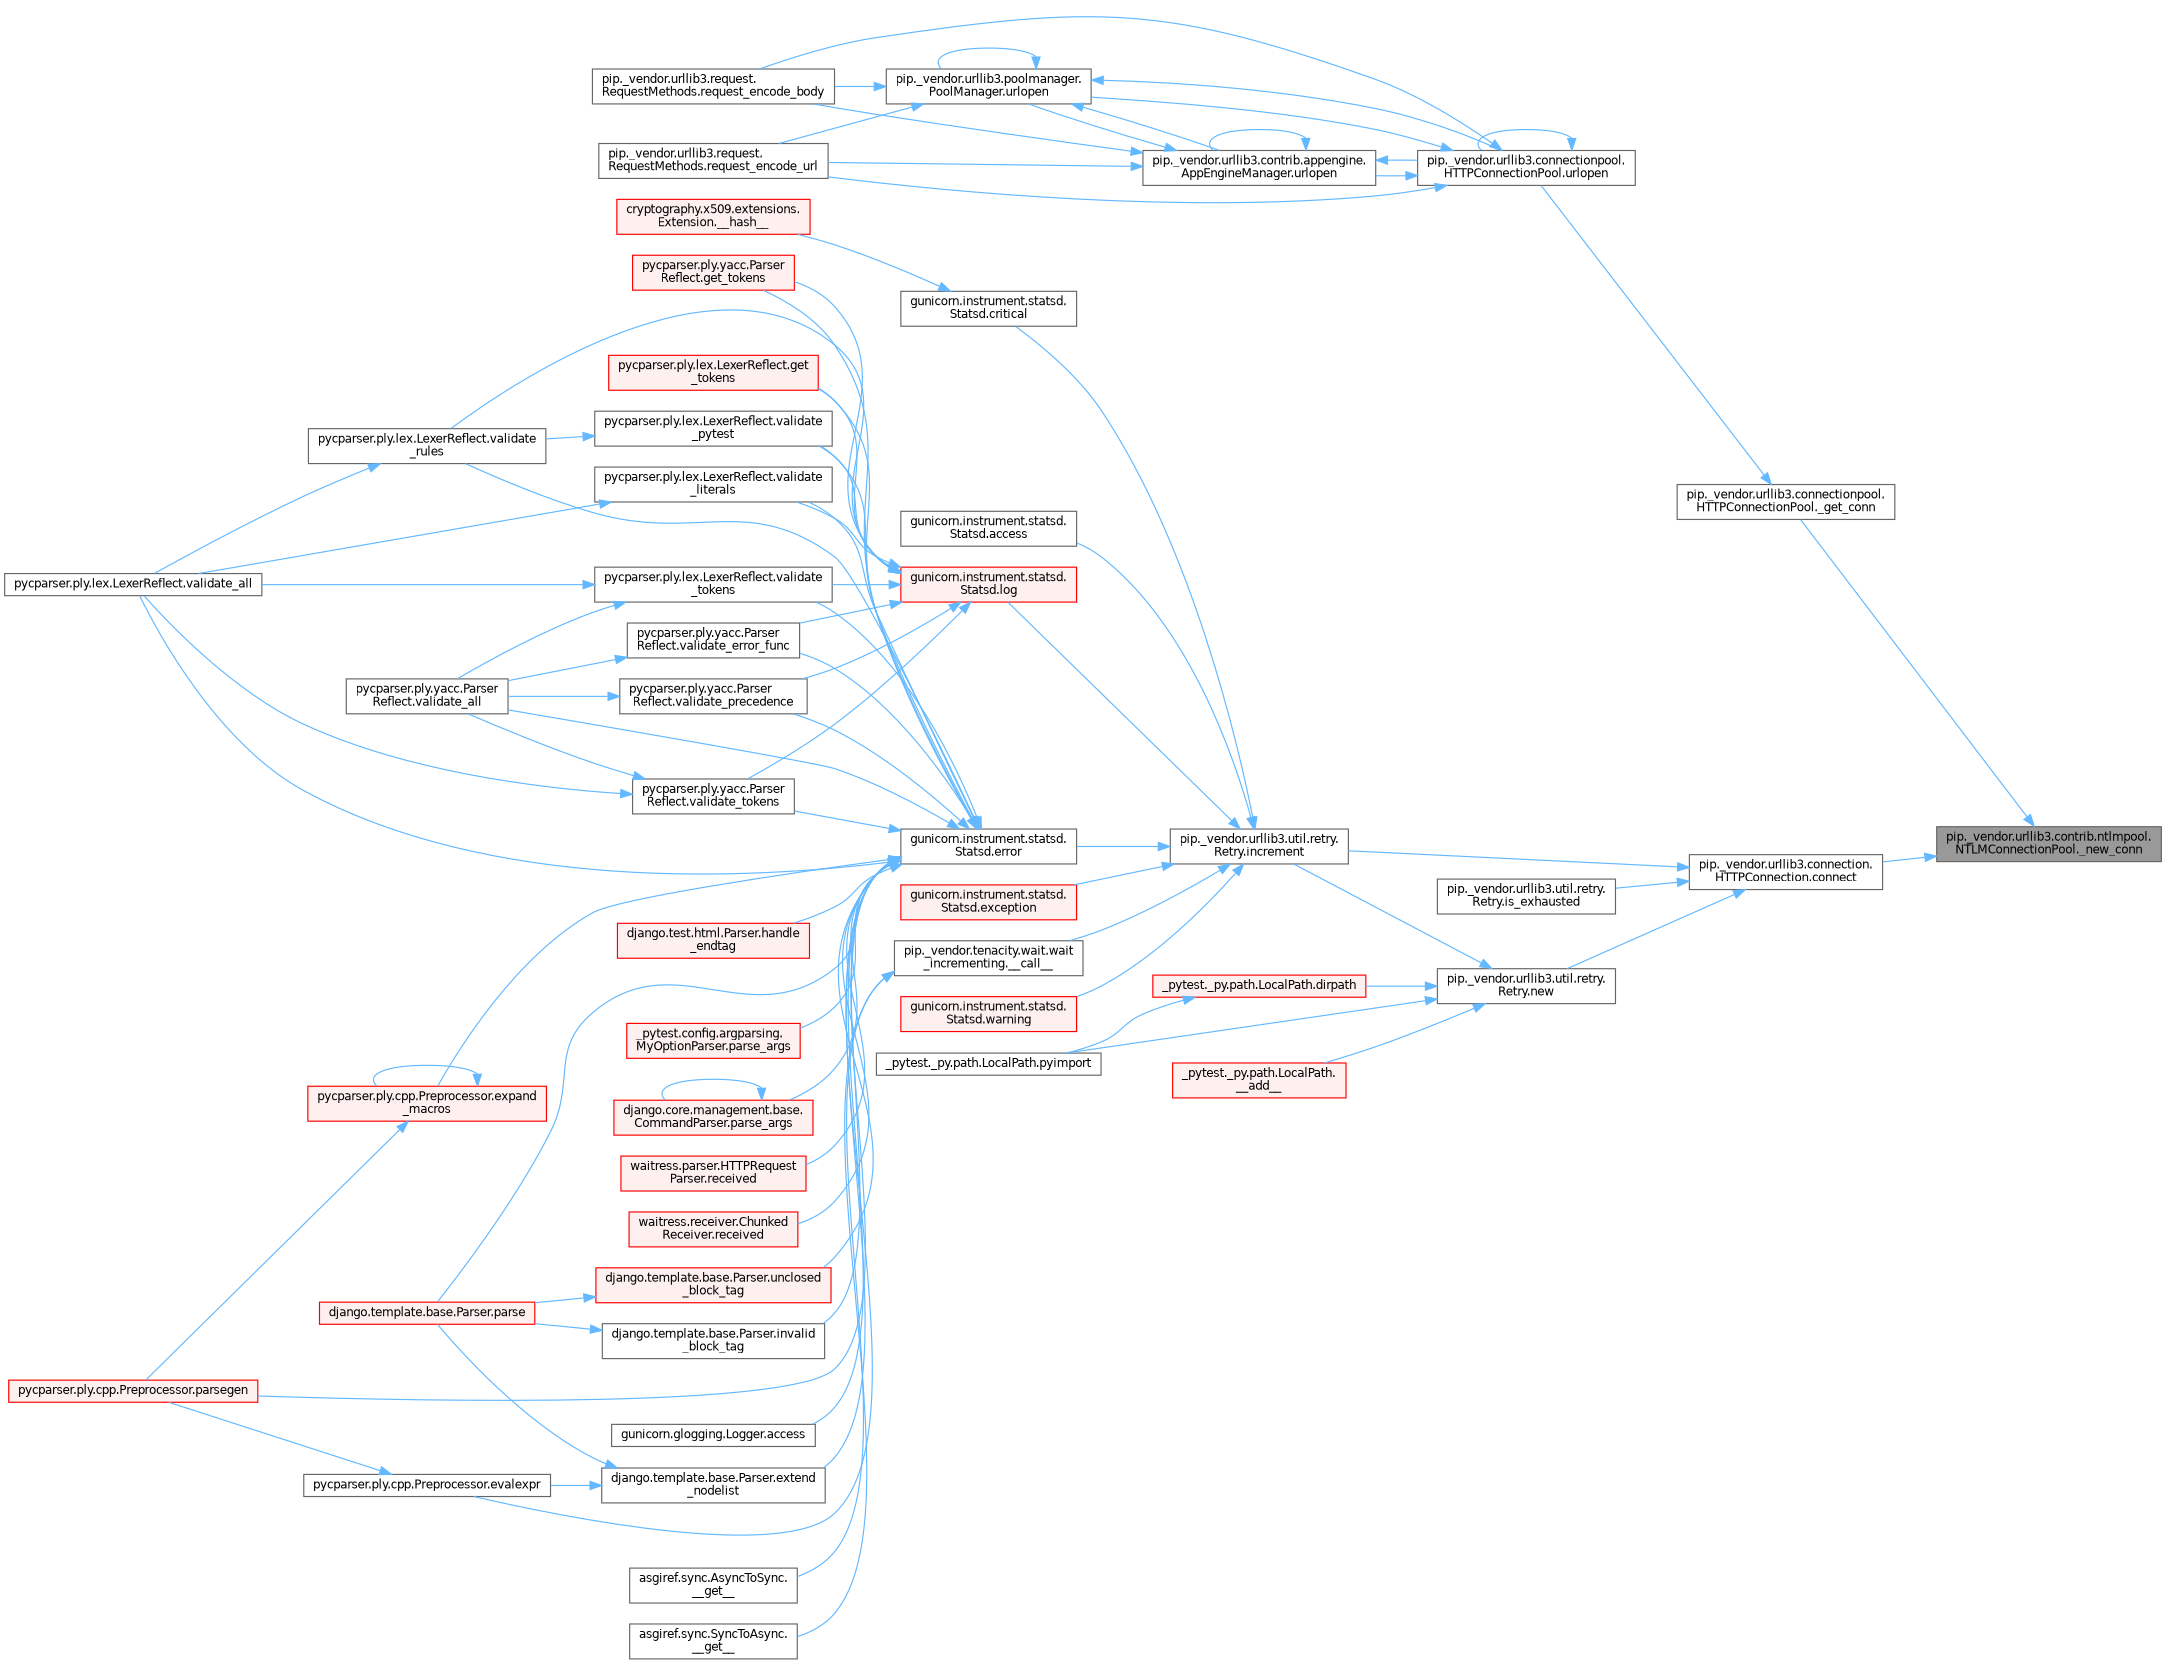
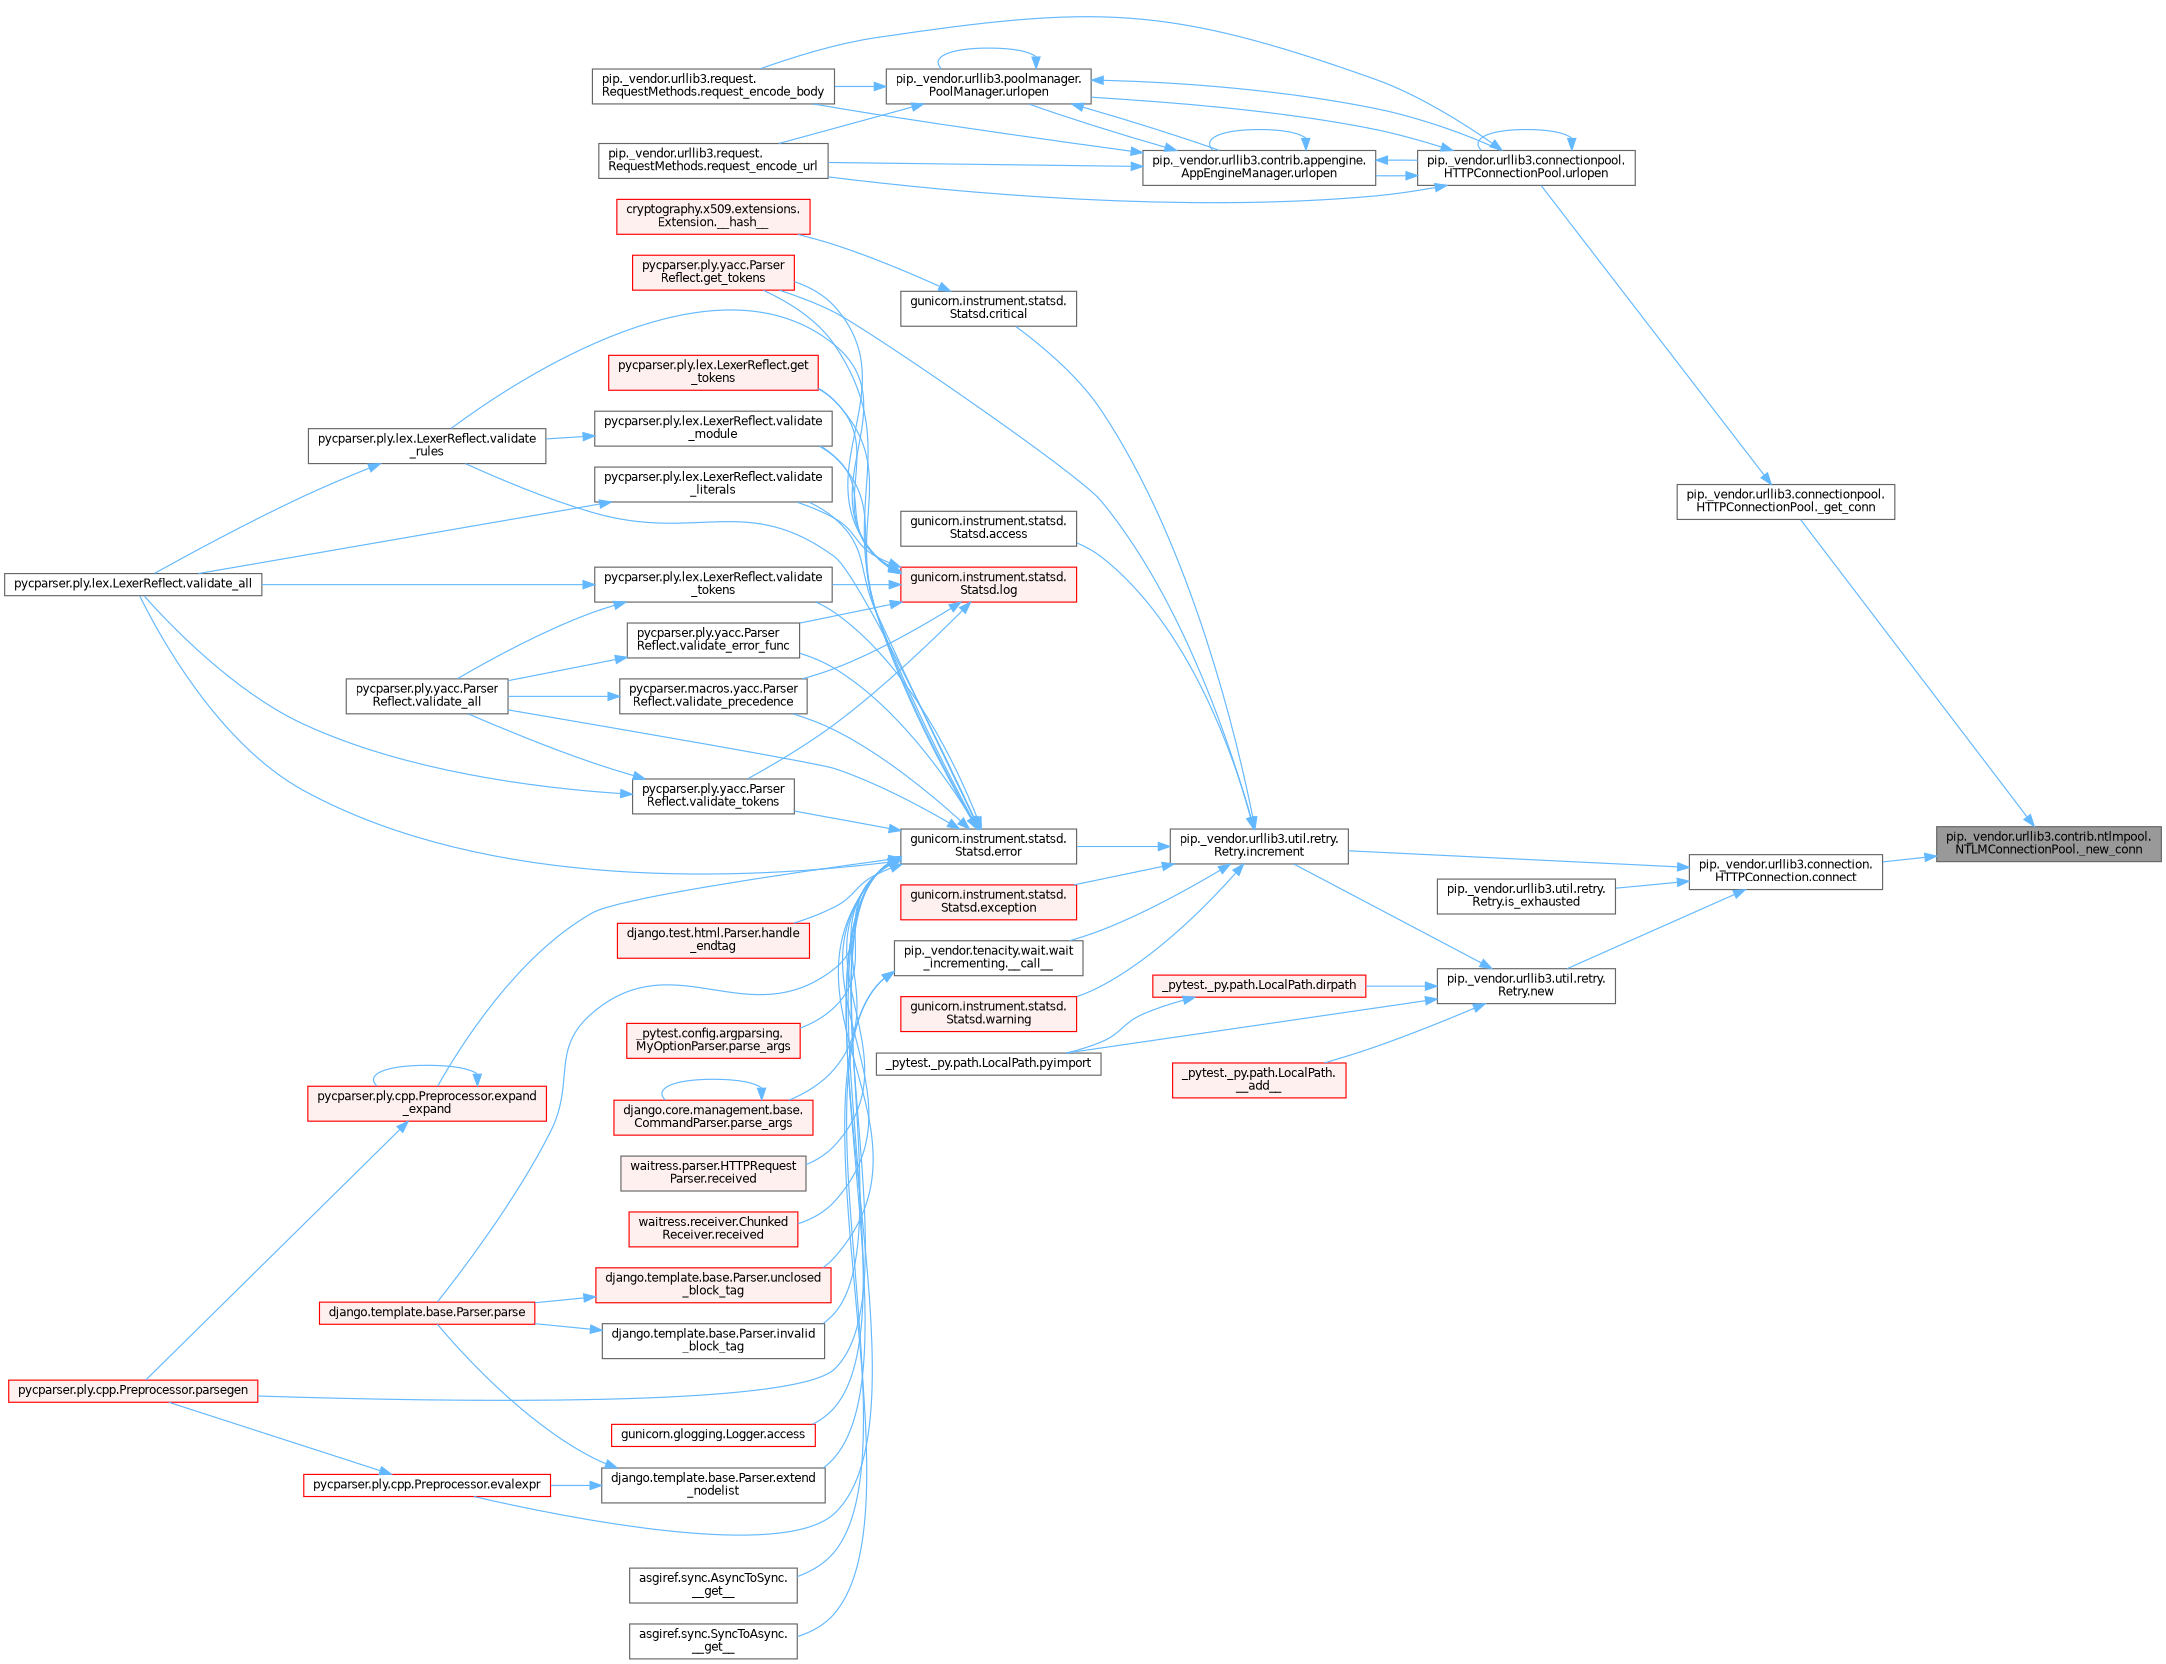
node "pycparser.ply.lex.LexerReflect.validate _pytest": label "pycparser.ply.lex.LexerReflect.validate _pytest" -> "pycparser.ply.lex.LexerReflect.validate _module"
node "pycparser.ply.yacc.Parser Reflect.validate_precedence": label "pycparser.ply.yacc.Parser Reflect.validate_precedence" -> "pycparser.macros.yacc.Parser Reflect.validate_precedence"
edge "gunicorn.instrument.statsd. Statsd.log" -> "pip._vendor.urllib3.util.retry. Retry.increment": now "pycparser.ply.yacc.Parser Reflect.get_tokens" -> "pip._vendor.urllib3.util.retry. Retry.increment"
node "pycparser.ply.cpp.Preprocessor.expand _macros": label "pycparser.ply.cpp.Preprocessor.expand _macros" -> "pycparser.ply.cpp.Preprocessor.expand _expand"
node "waitress.parser.HTTPRequest Parser.received": color red -> grey40
node "gunicorn.glogging.Logger.access": color grey40 -> red
node "pycparser.ply.cpp.Preprocessor.evalexpr": color grey40 -> red
